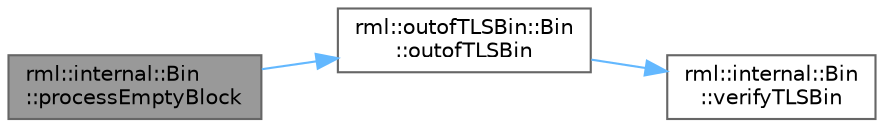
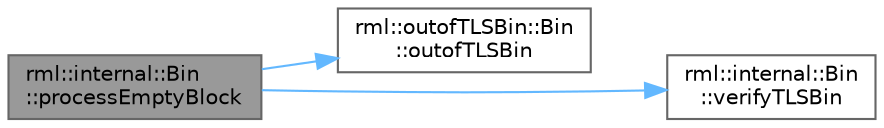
edge "rml::outofTLSBin::Bin ::outofTLSBin" -> "rml::internal::Bin ::verifyTLSBin": now "rml::internal::Bin ::processEmptyBlock" -> "rml::internal::Bin ::verifyTLSBin"
